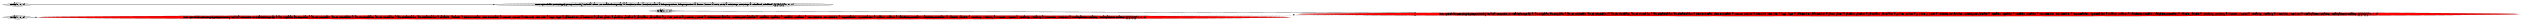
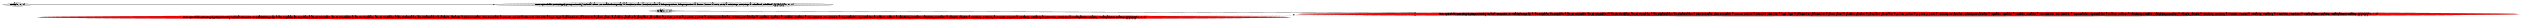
node "toMap['1', '0', '0']": removed
